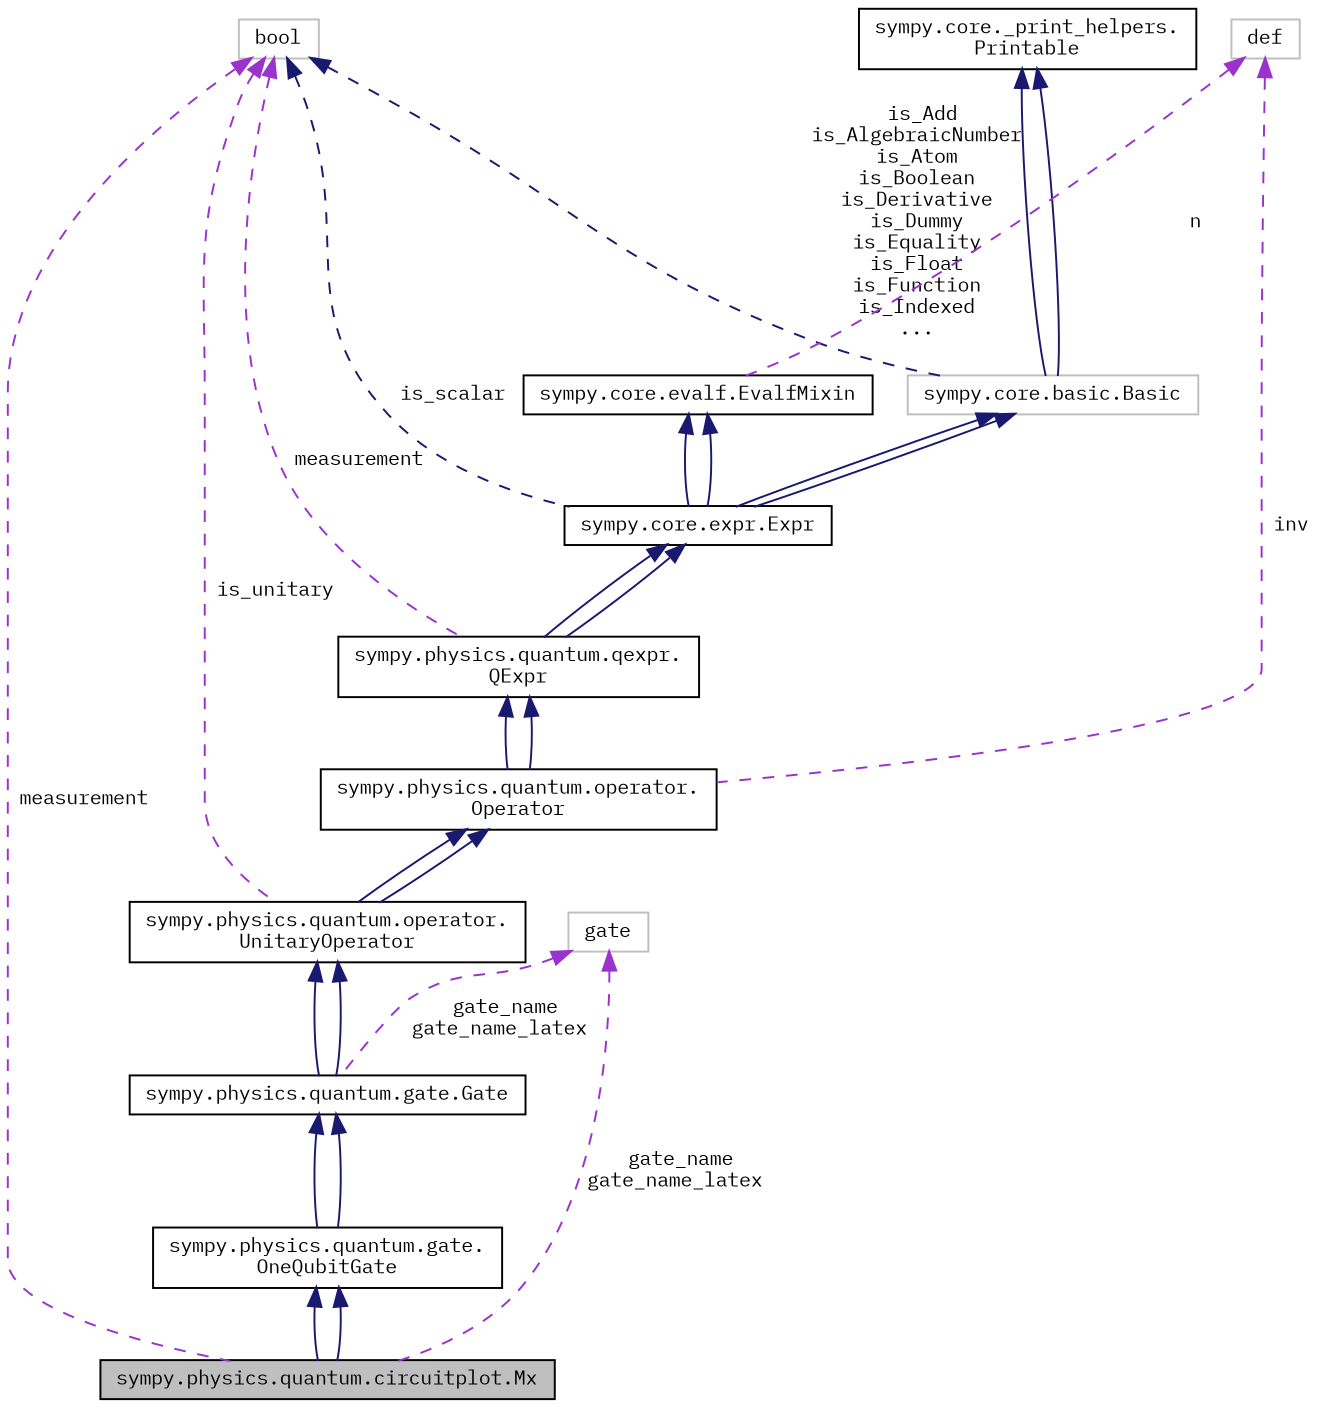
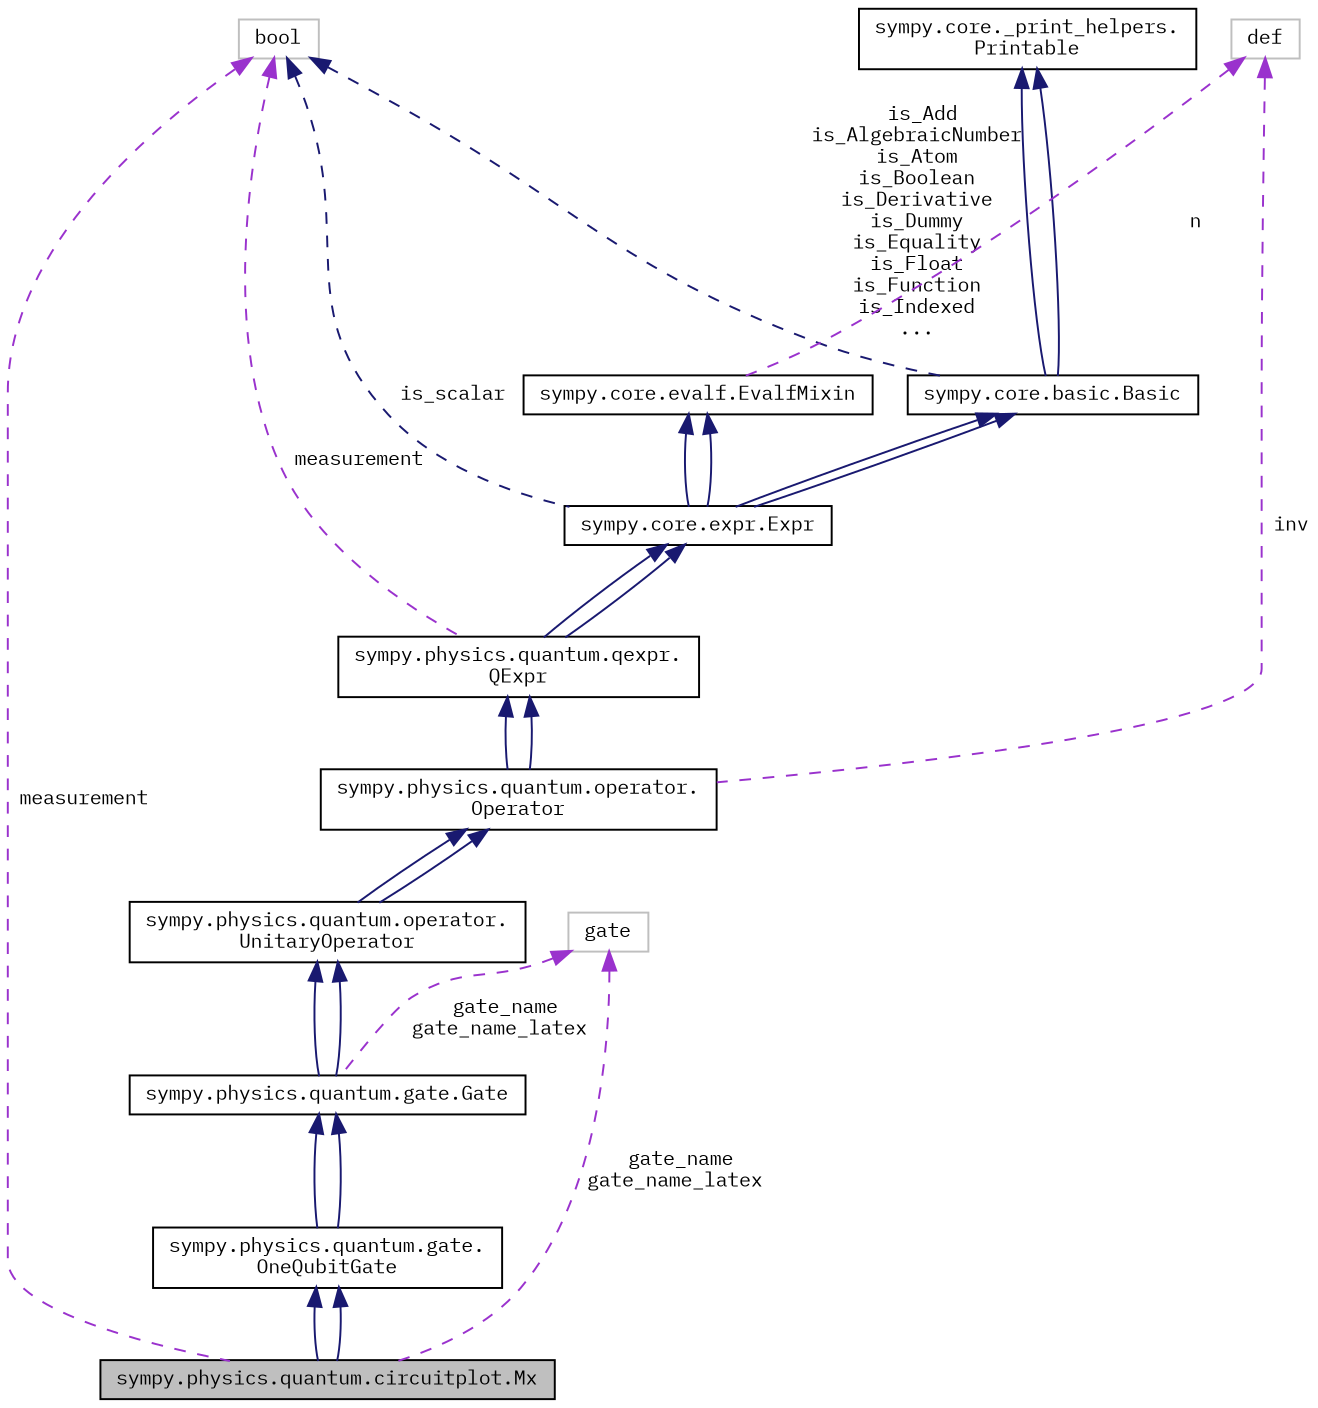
node "sympy.core.basic.Basic": color grey75 -> black
edge "sympy.physics.quantum.operator. UnitaryOperator" -> "bool": removed, label "is_unitary"
